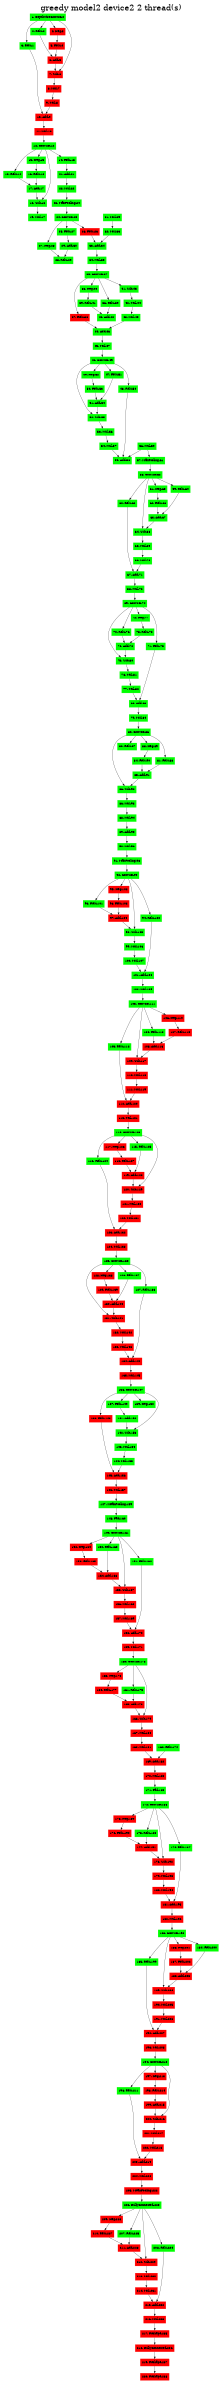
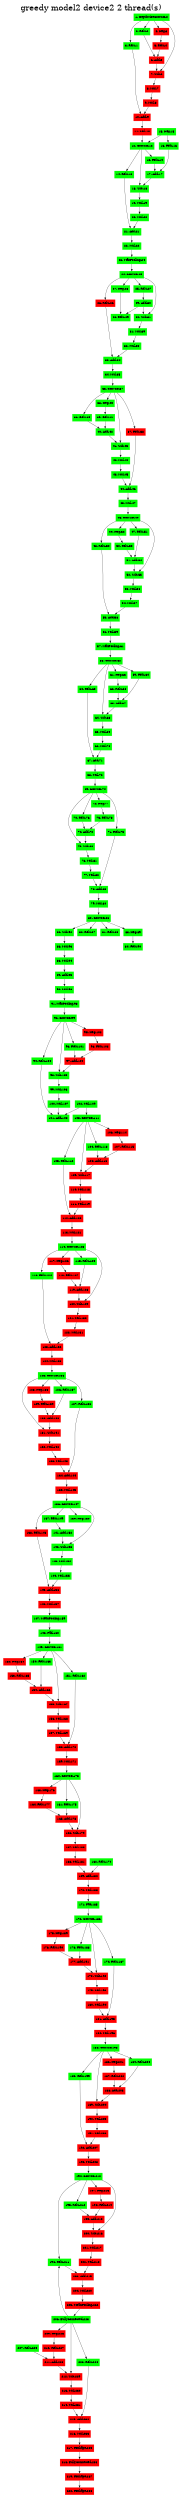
edge "12: Conv2D-12" -> "15: Neg-15": reversed
node "19: Mul-17": label "19: Mul-17" -> "19: Mul-19"
node "20: Mul-20": added
node "30: Sub-31": added
edge "40: Add-42" -> "41: Sub-43": added
edge "56: Mul-59" -> "55: Add-58": reversed
node "68: Add-83": label "68: Add-83" -> "78: Add-83"
node "85: Add-91": removed
edge "101: Add-108" -> "102: Mul-109": reversed
node "195: Relu-212": added
edge "206: FullyConnected-223" -> "207: Relu-225": now "206: FullyConnected-223" -> "196: Relu-211"
